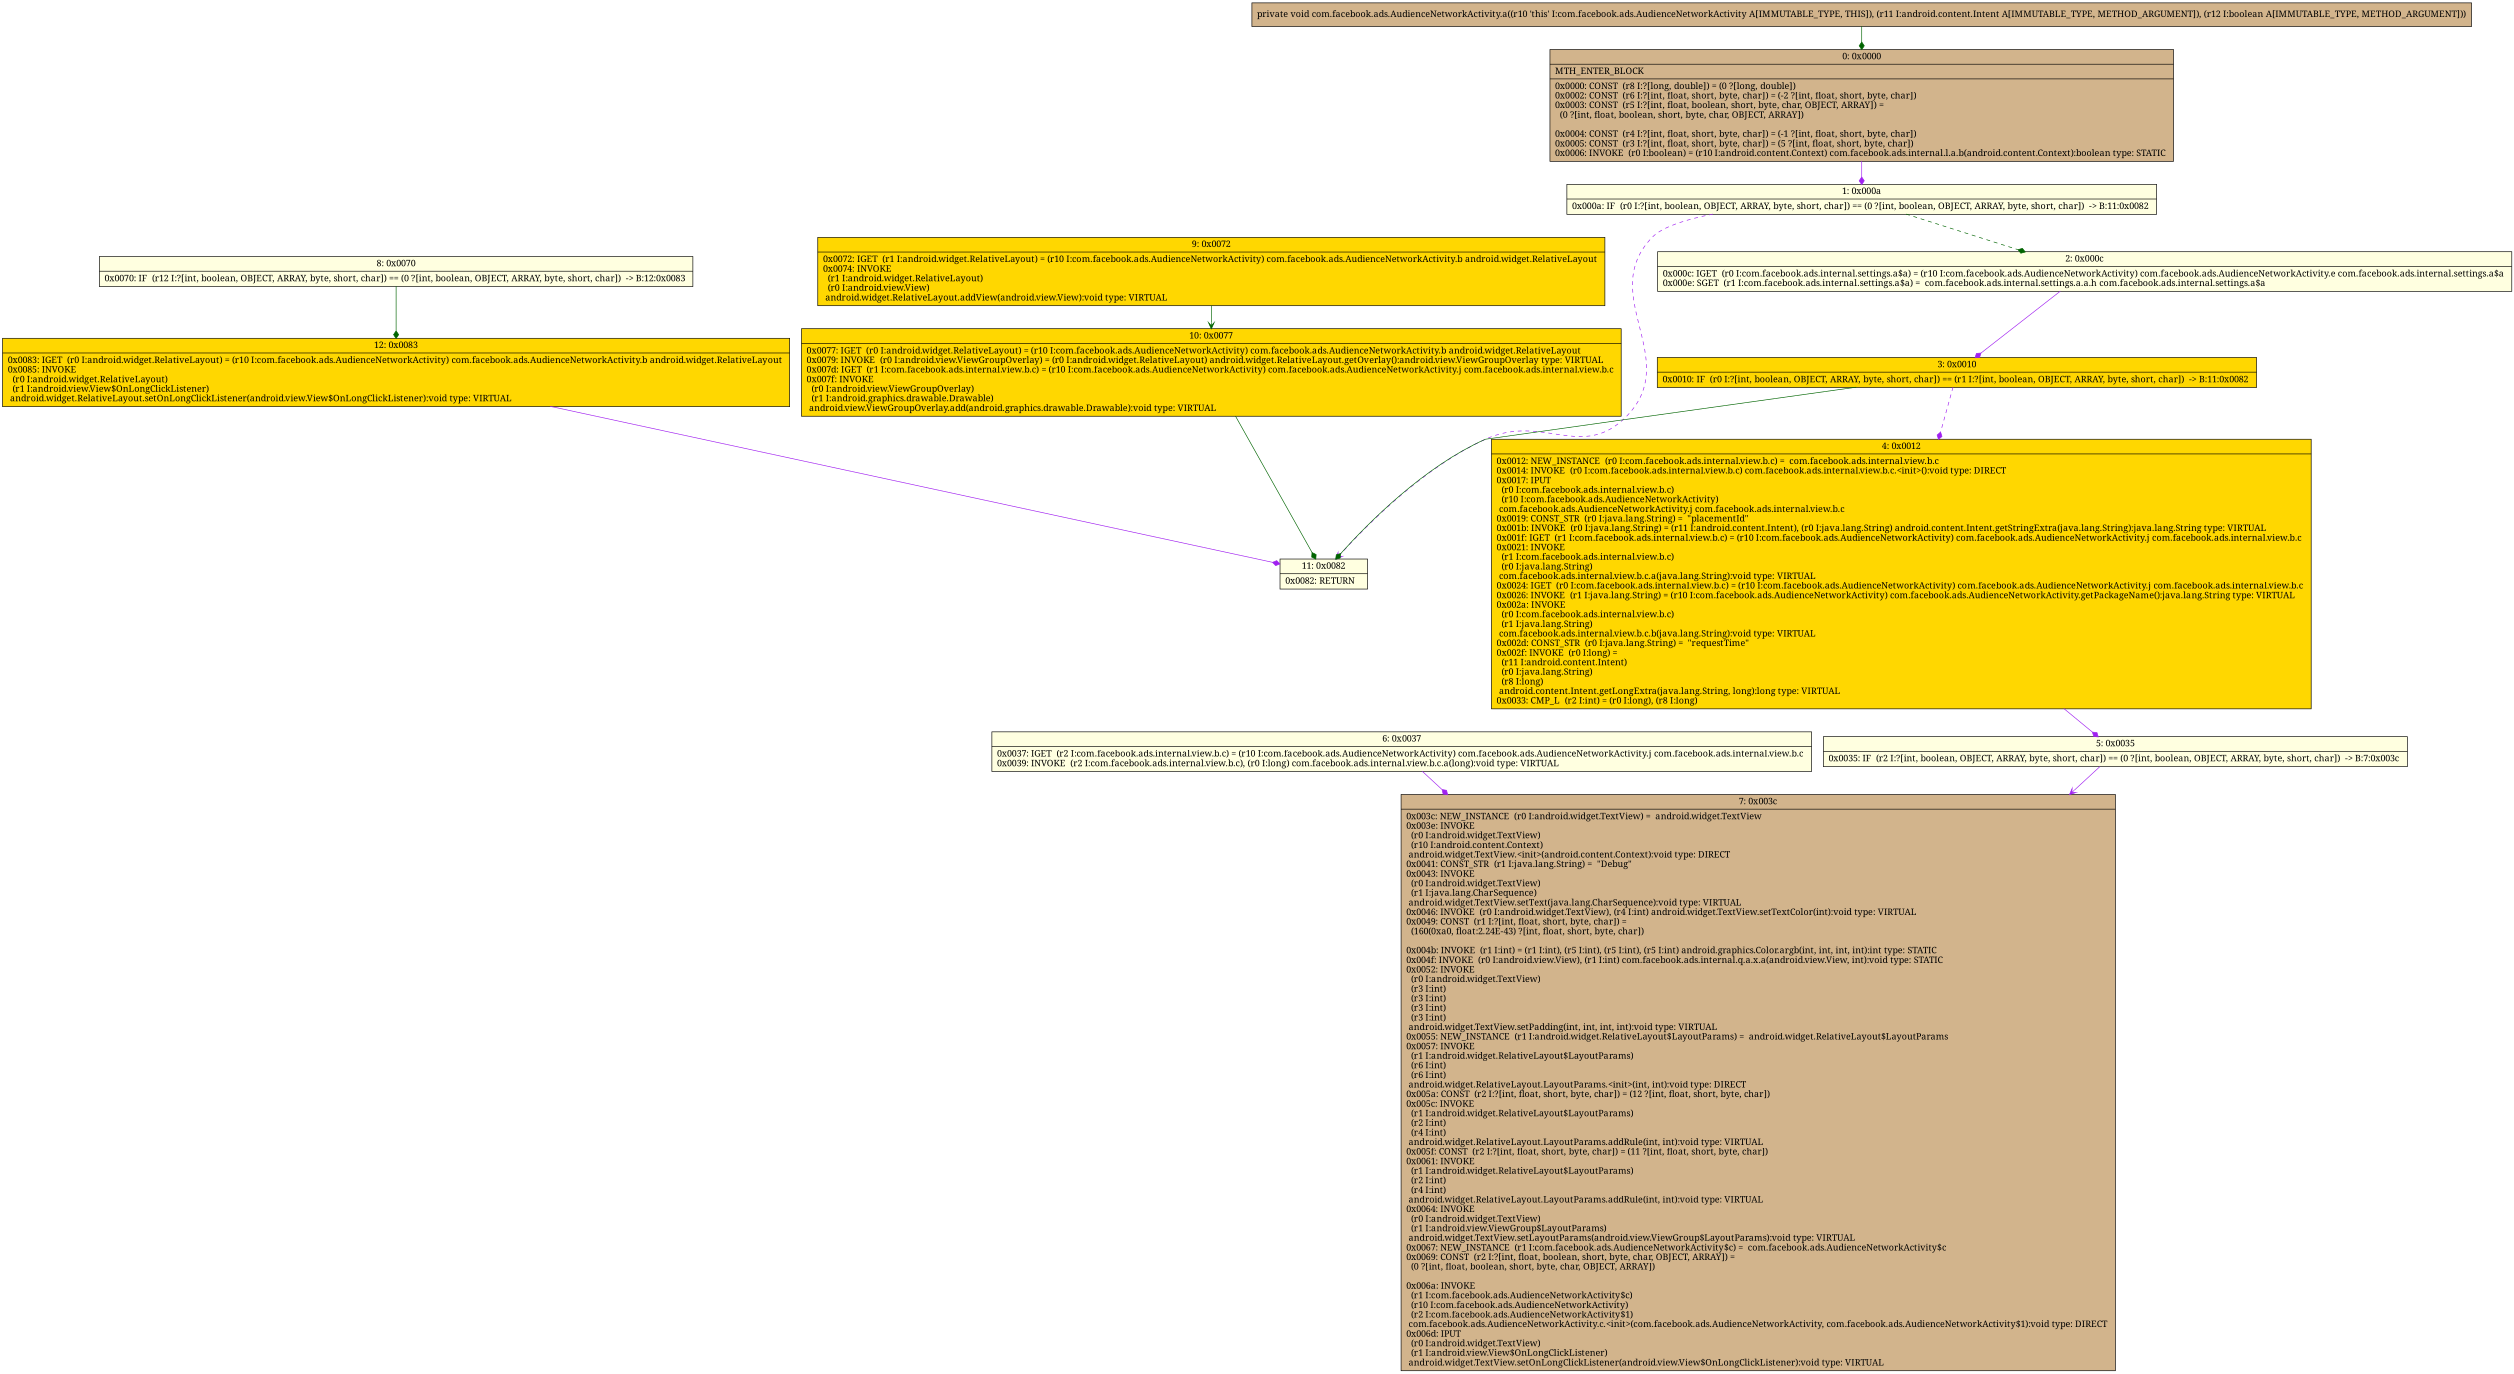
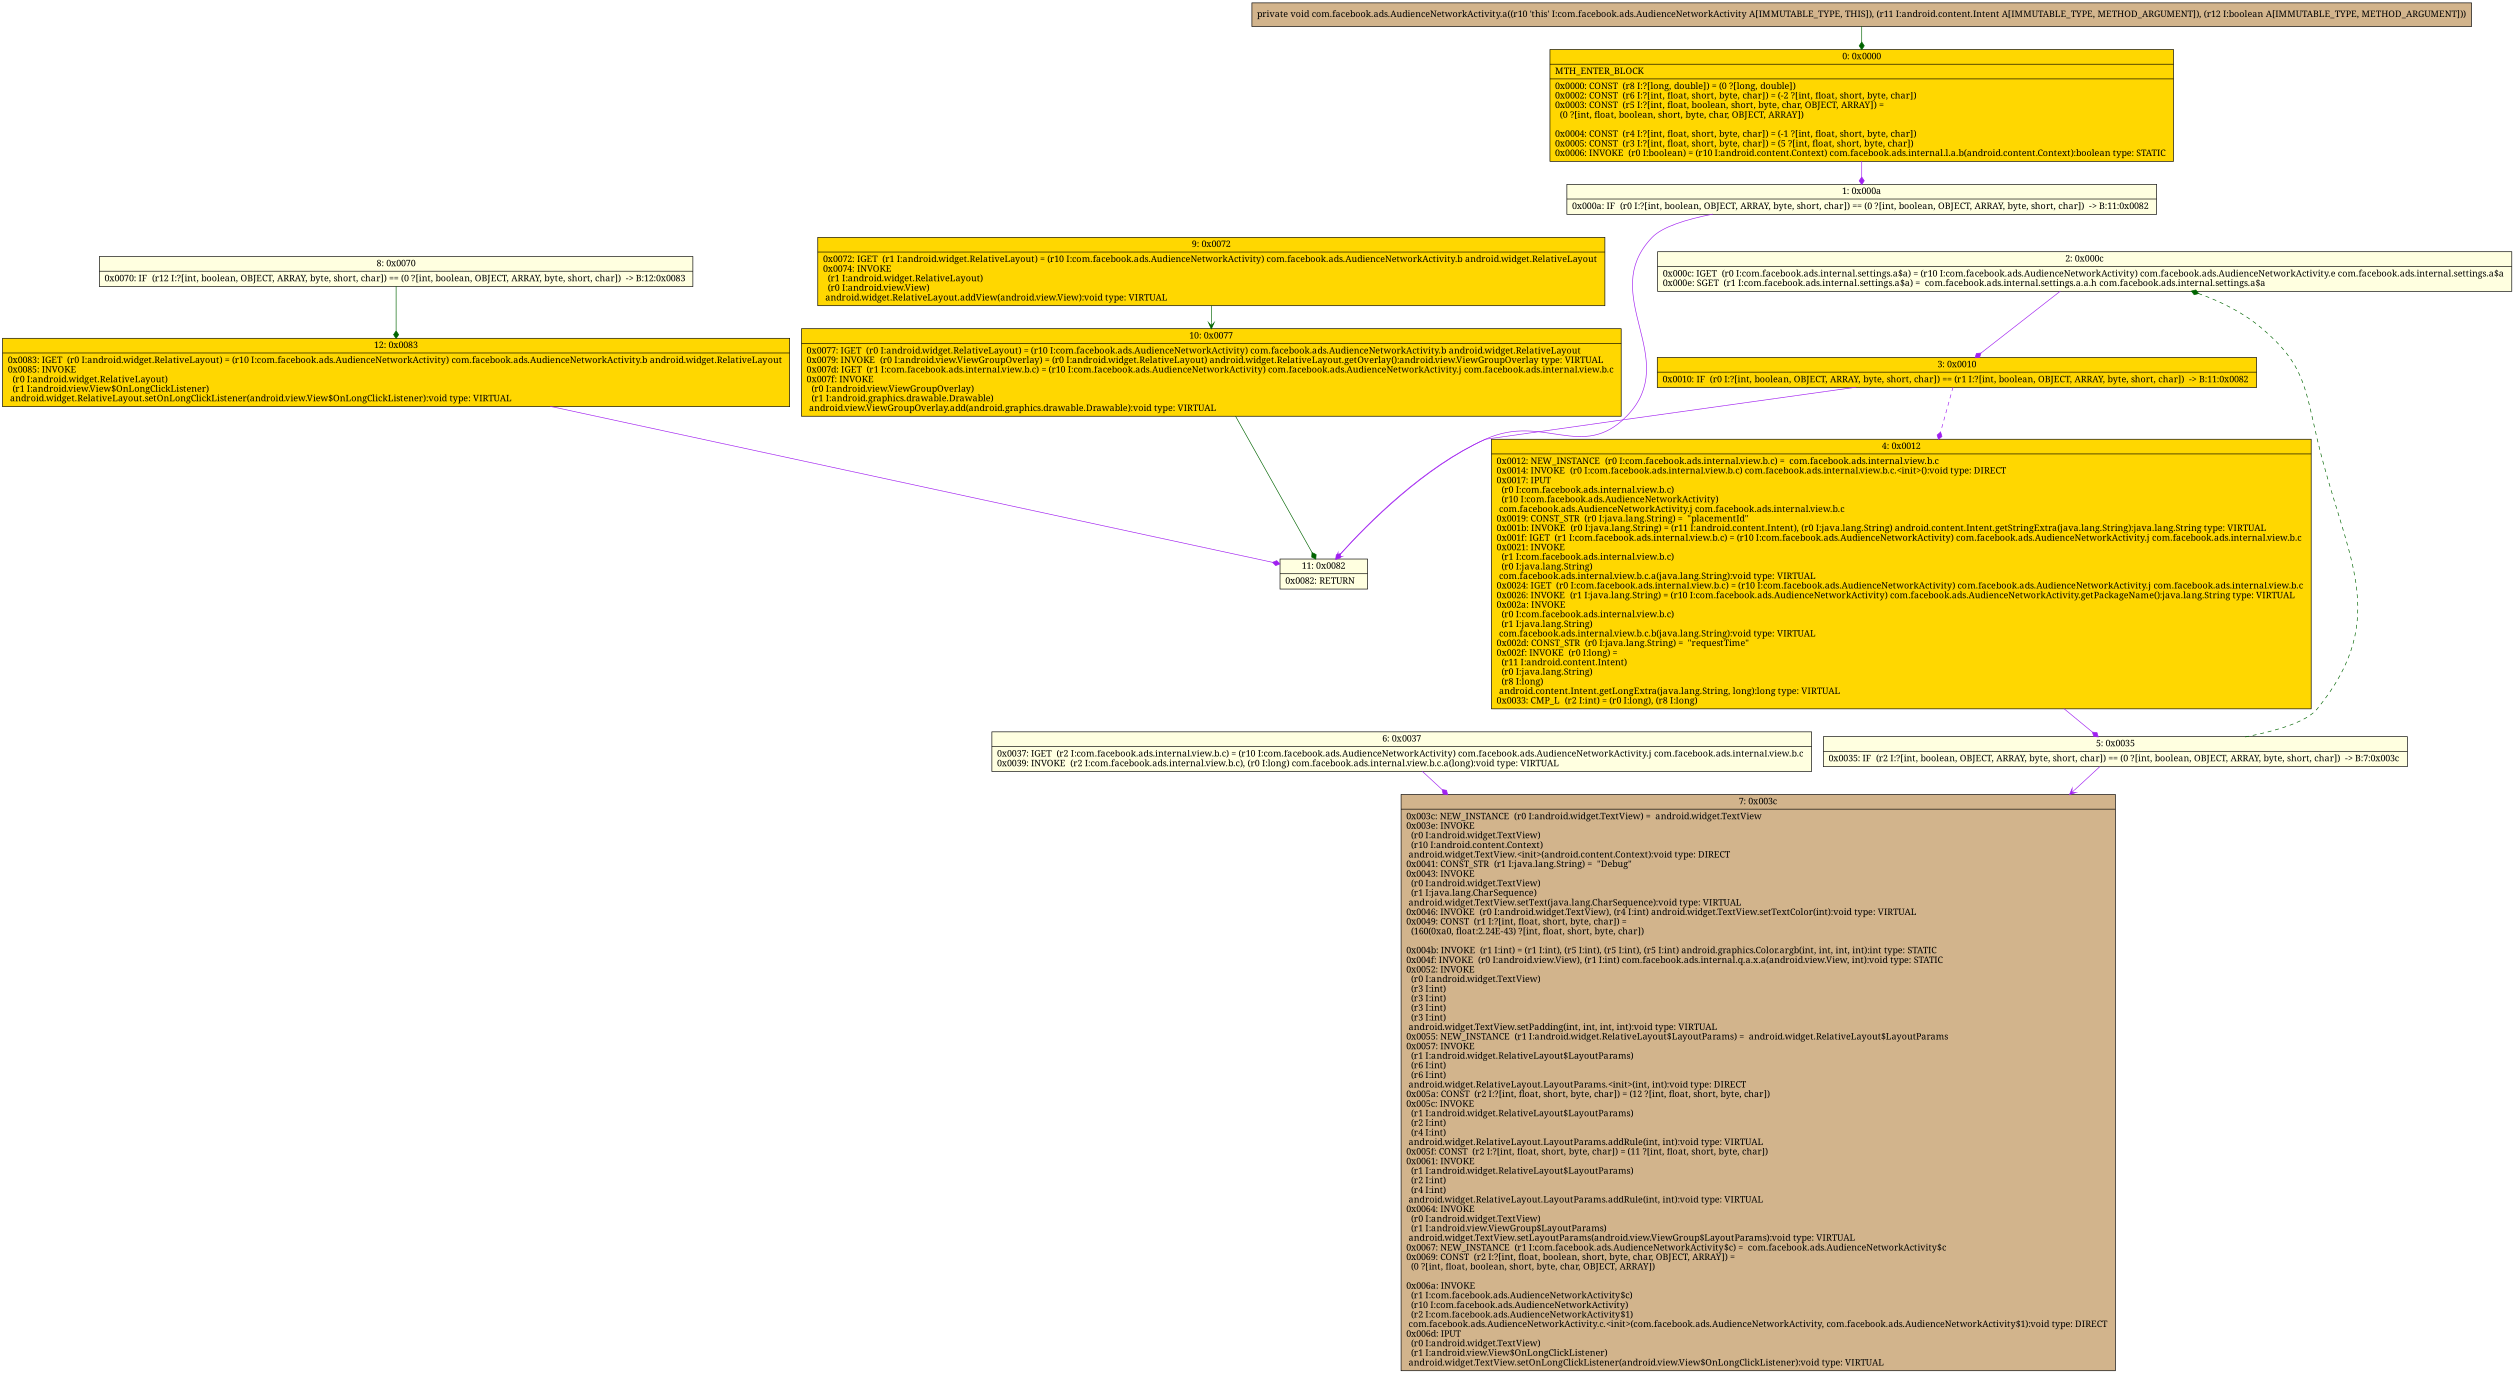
node "0: 0x0000": fillcolor tan -> gold
edge "1: 0x000a" -> "2: 0x000c": now "5: 0x0035" -> "2: 0x000c"
edge "3: 0x0010" -> "11: 0x0082": color darkgreen -> purple
edge "1: 0x000a" -> "11: 0x0082": style dashed -> solid
